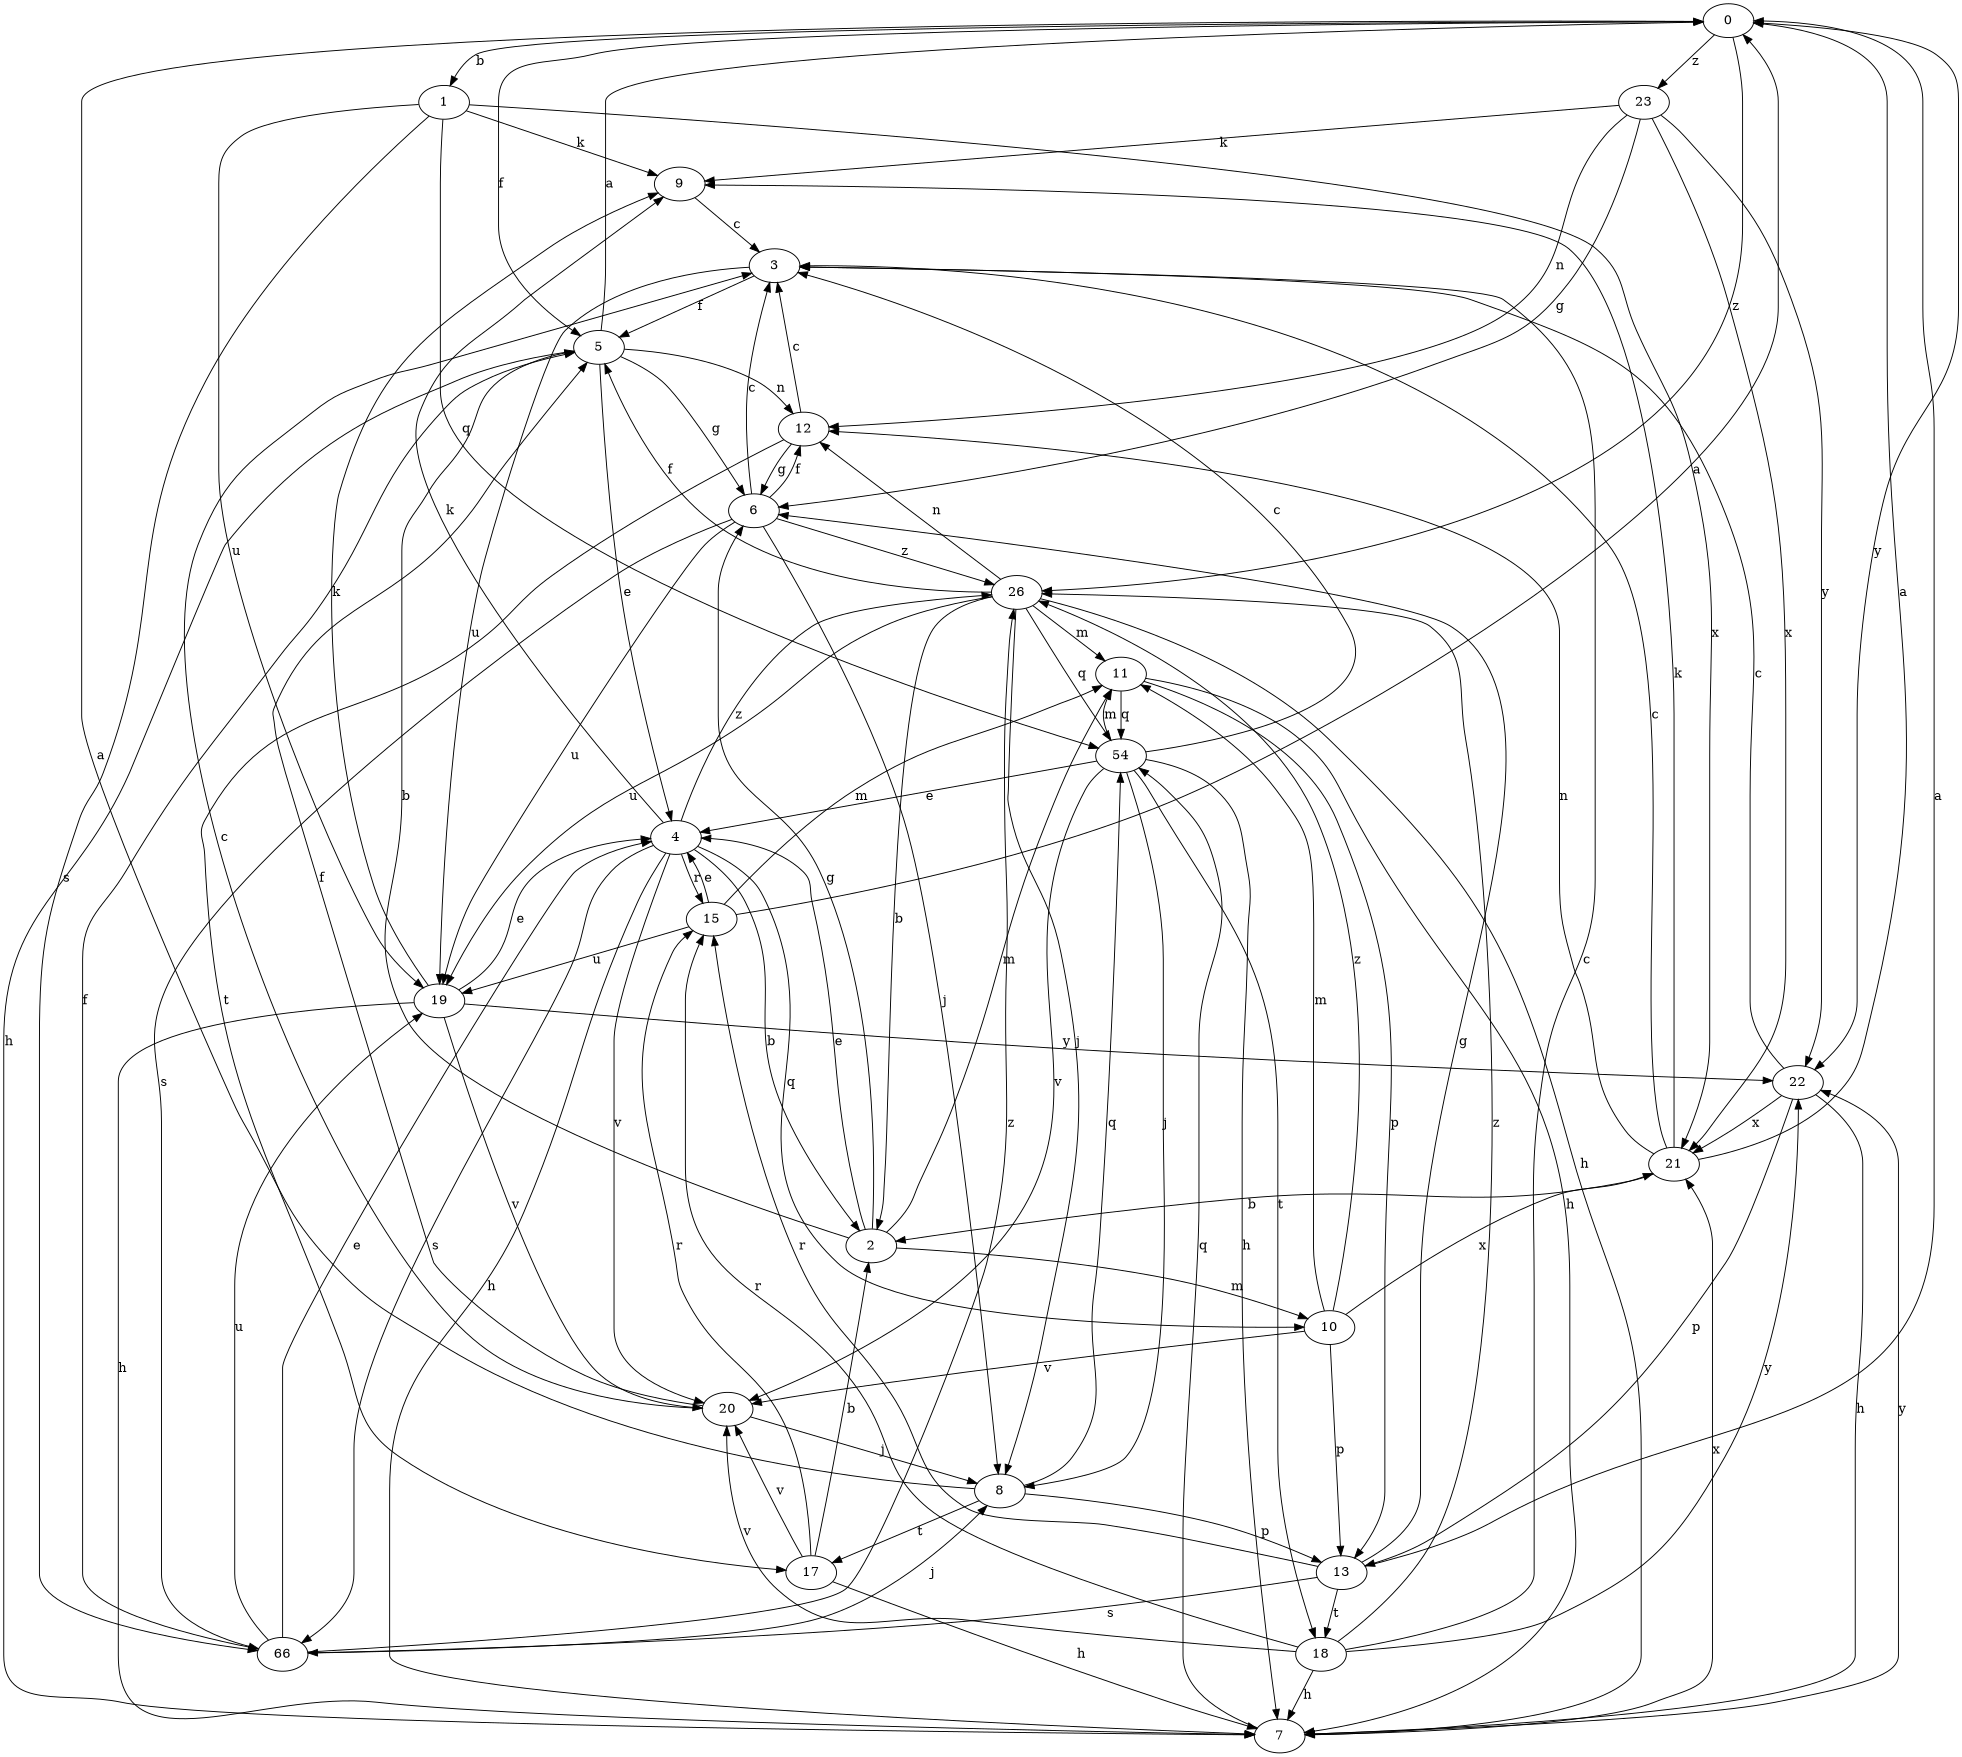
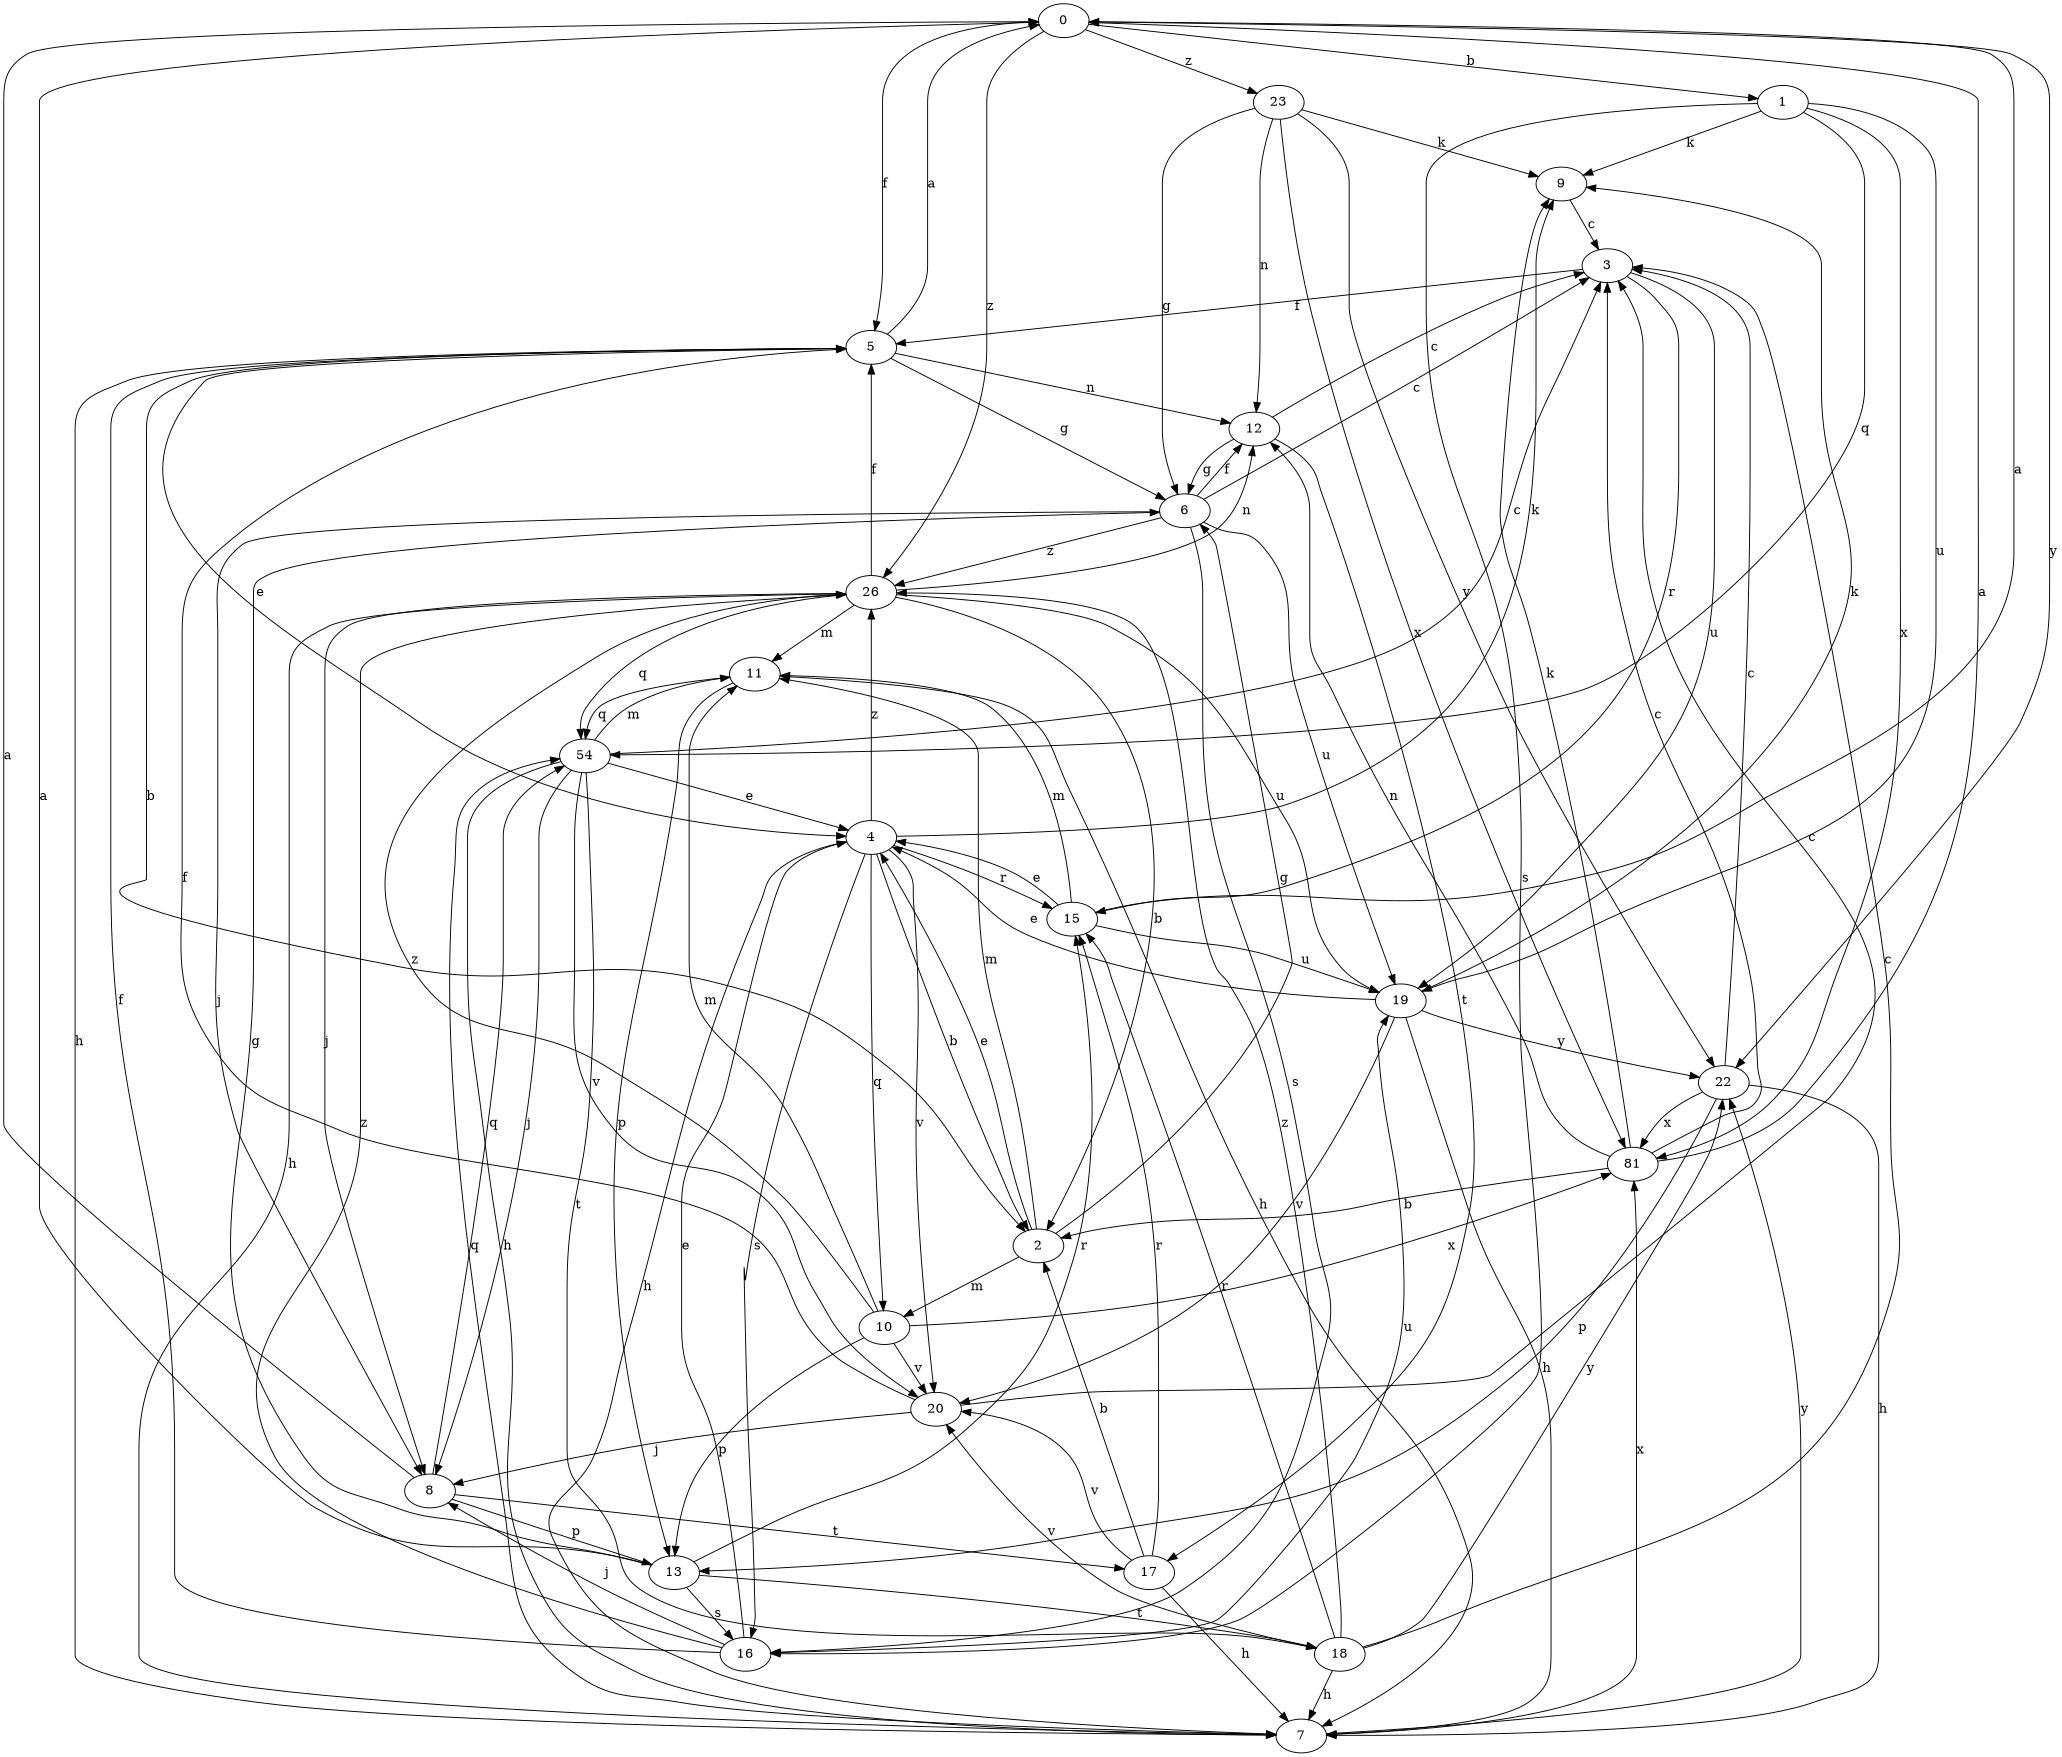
edge "3" -> "15": added, label "r"
edge "2" -> "5": reversed
node "21": label "21" -> "81"
node "66": label "66" -> "16"
